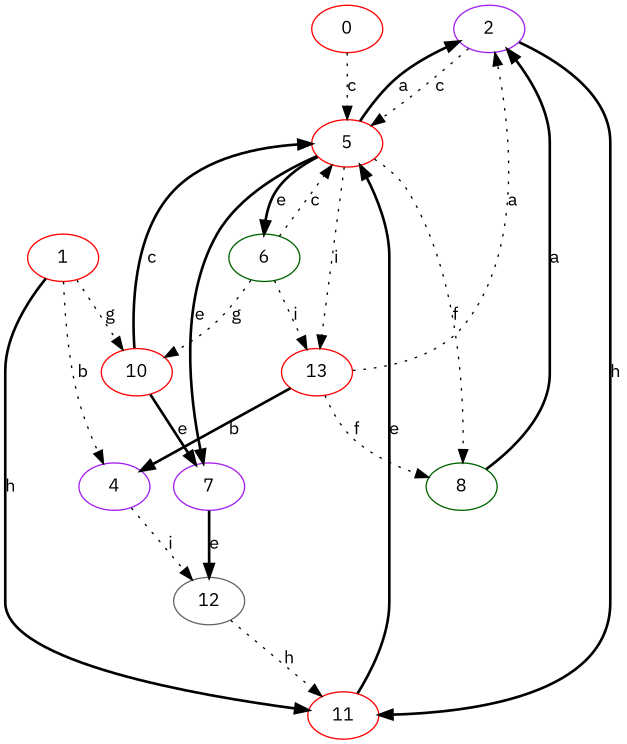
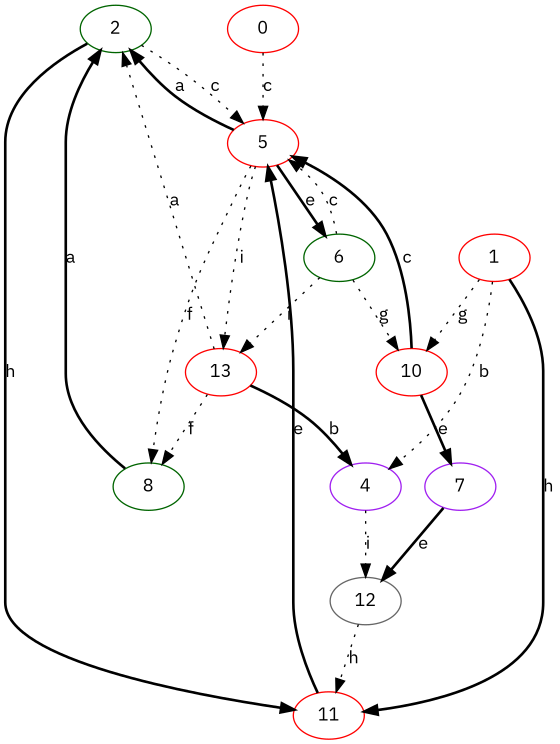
node "2": color purple -> darkgreen
edge "5" -> "7": removed, label "e"
